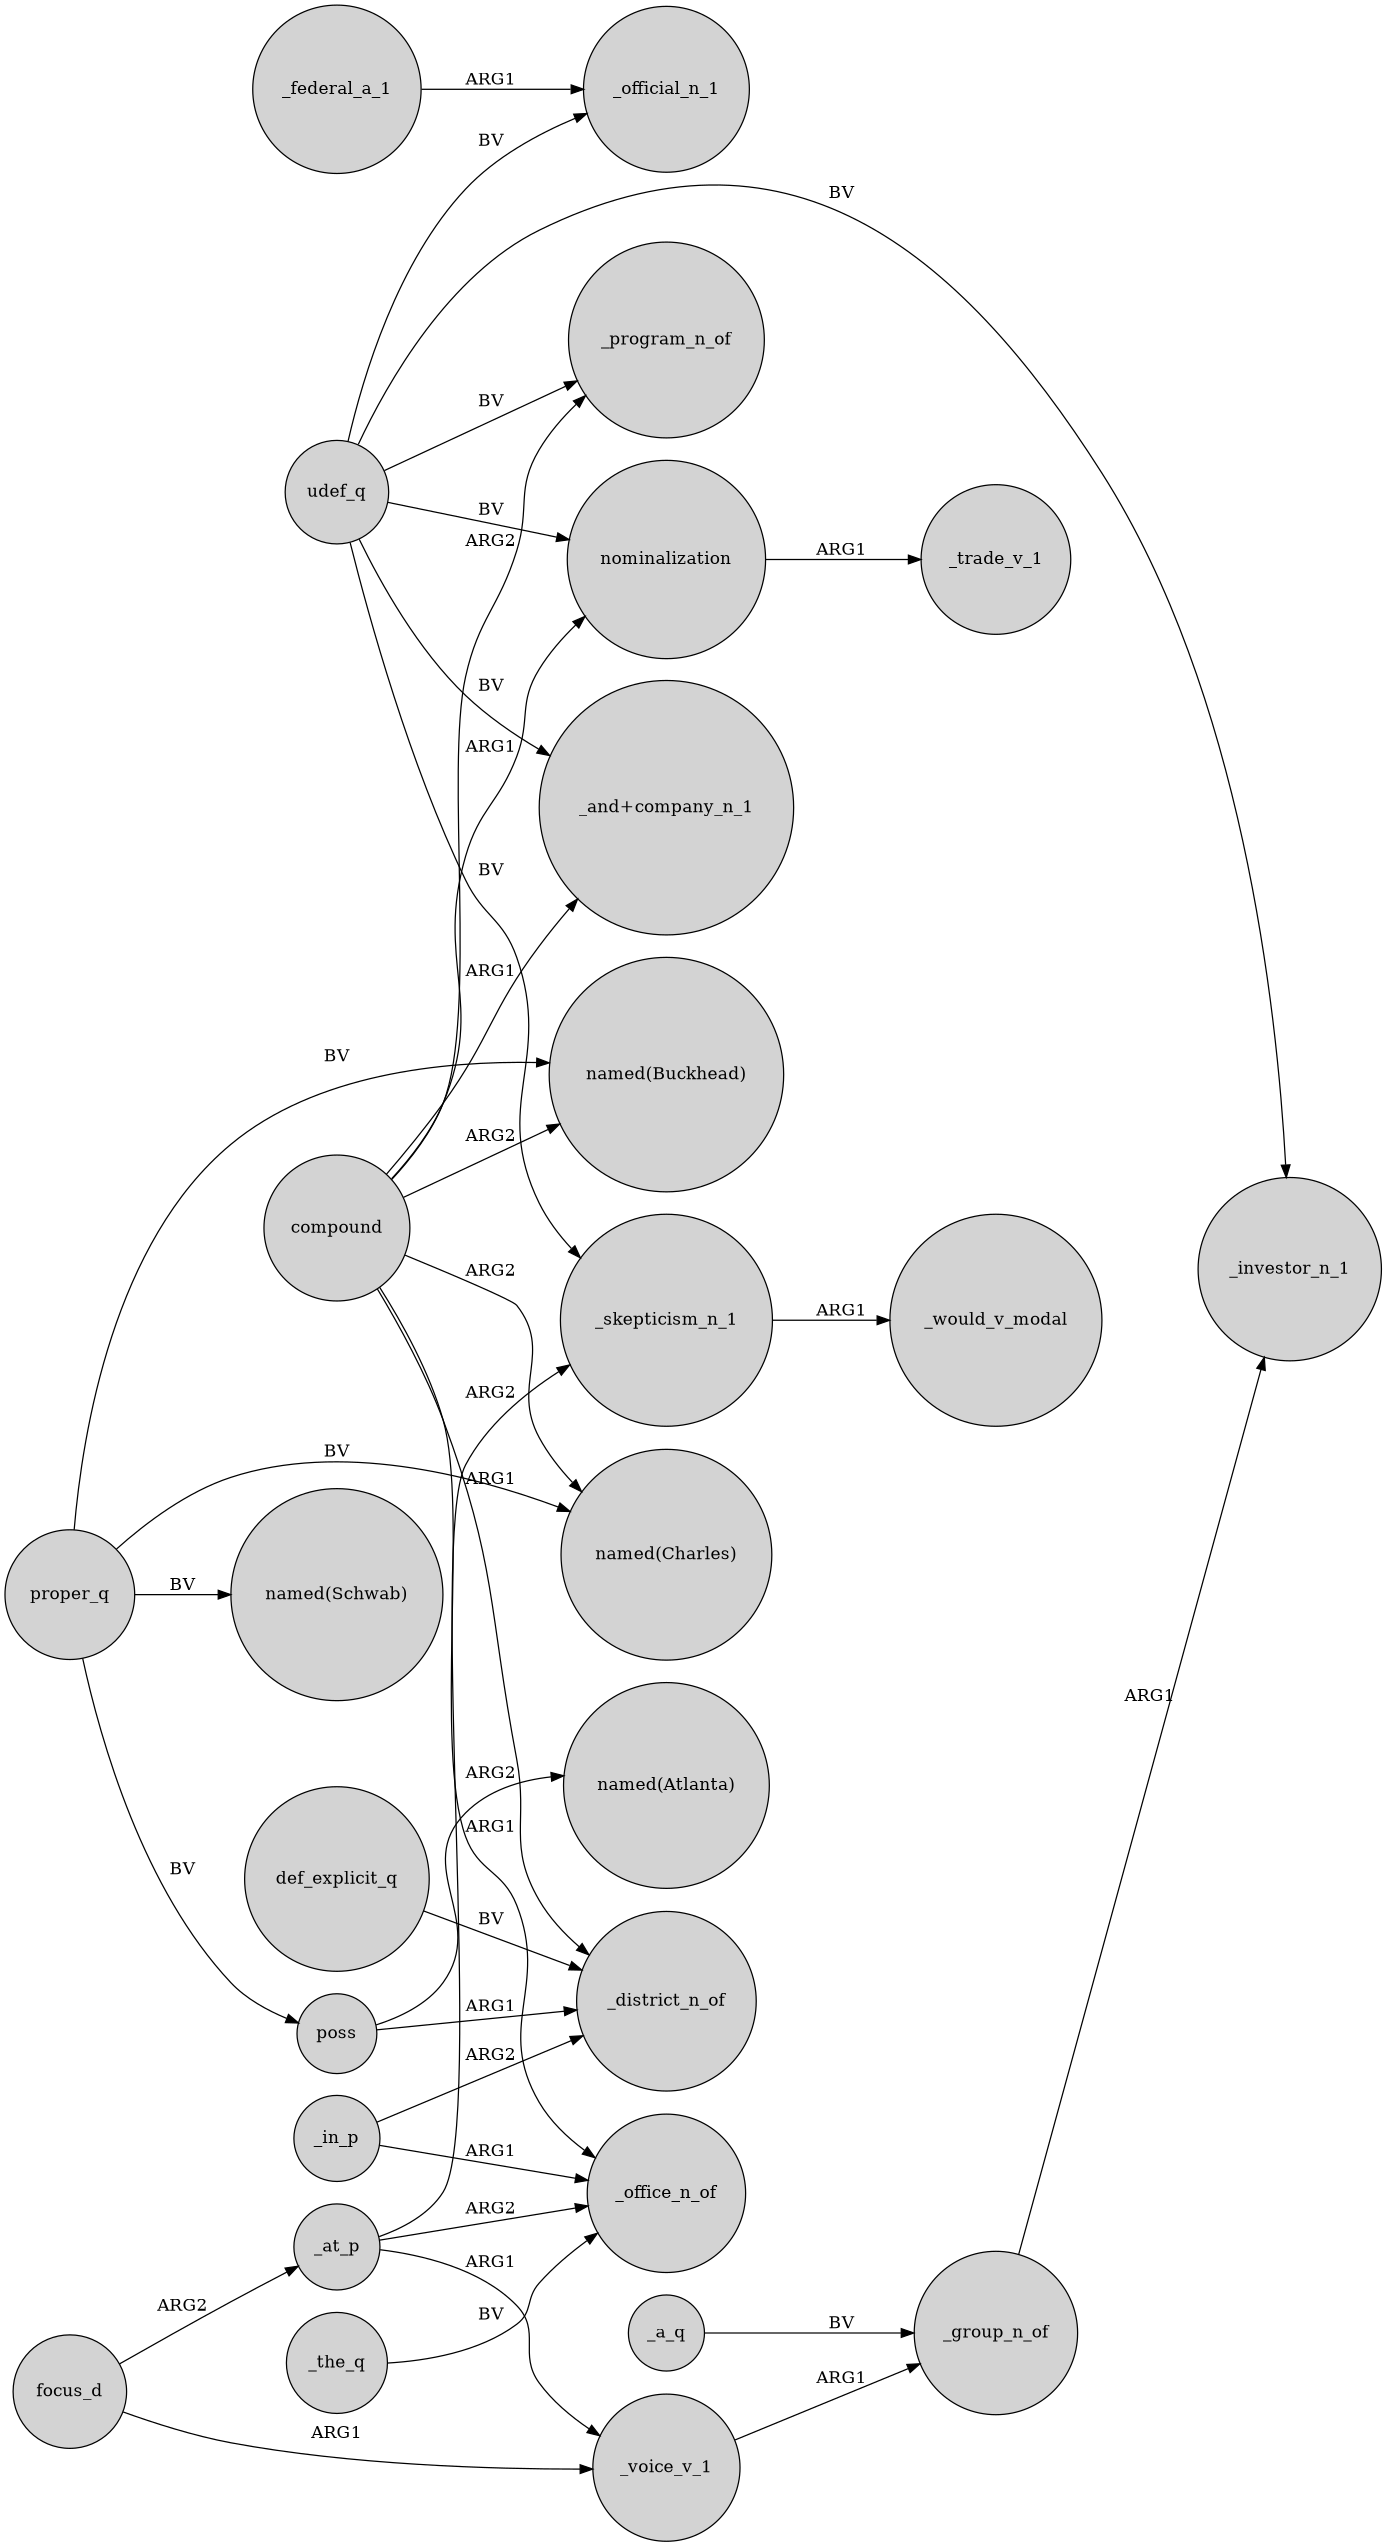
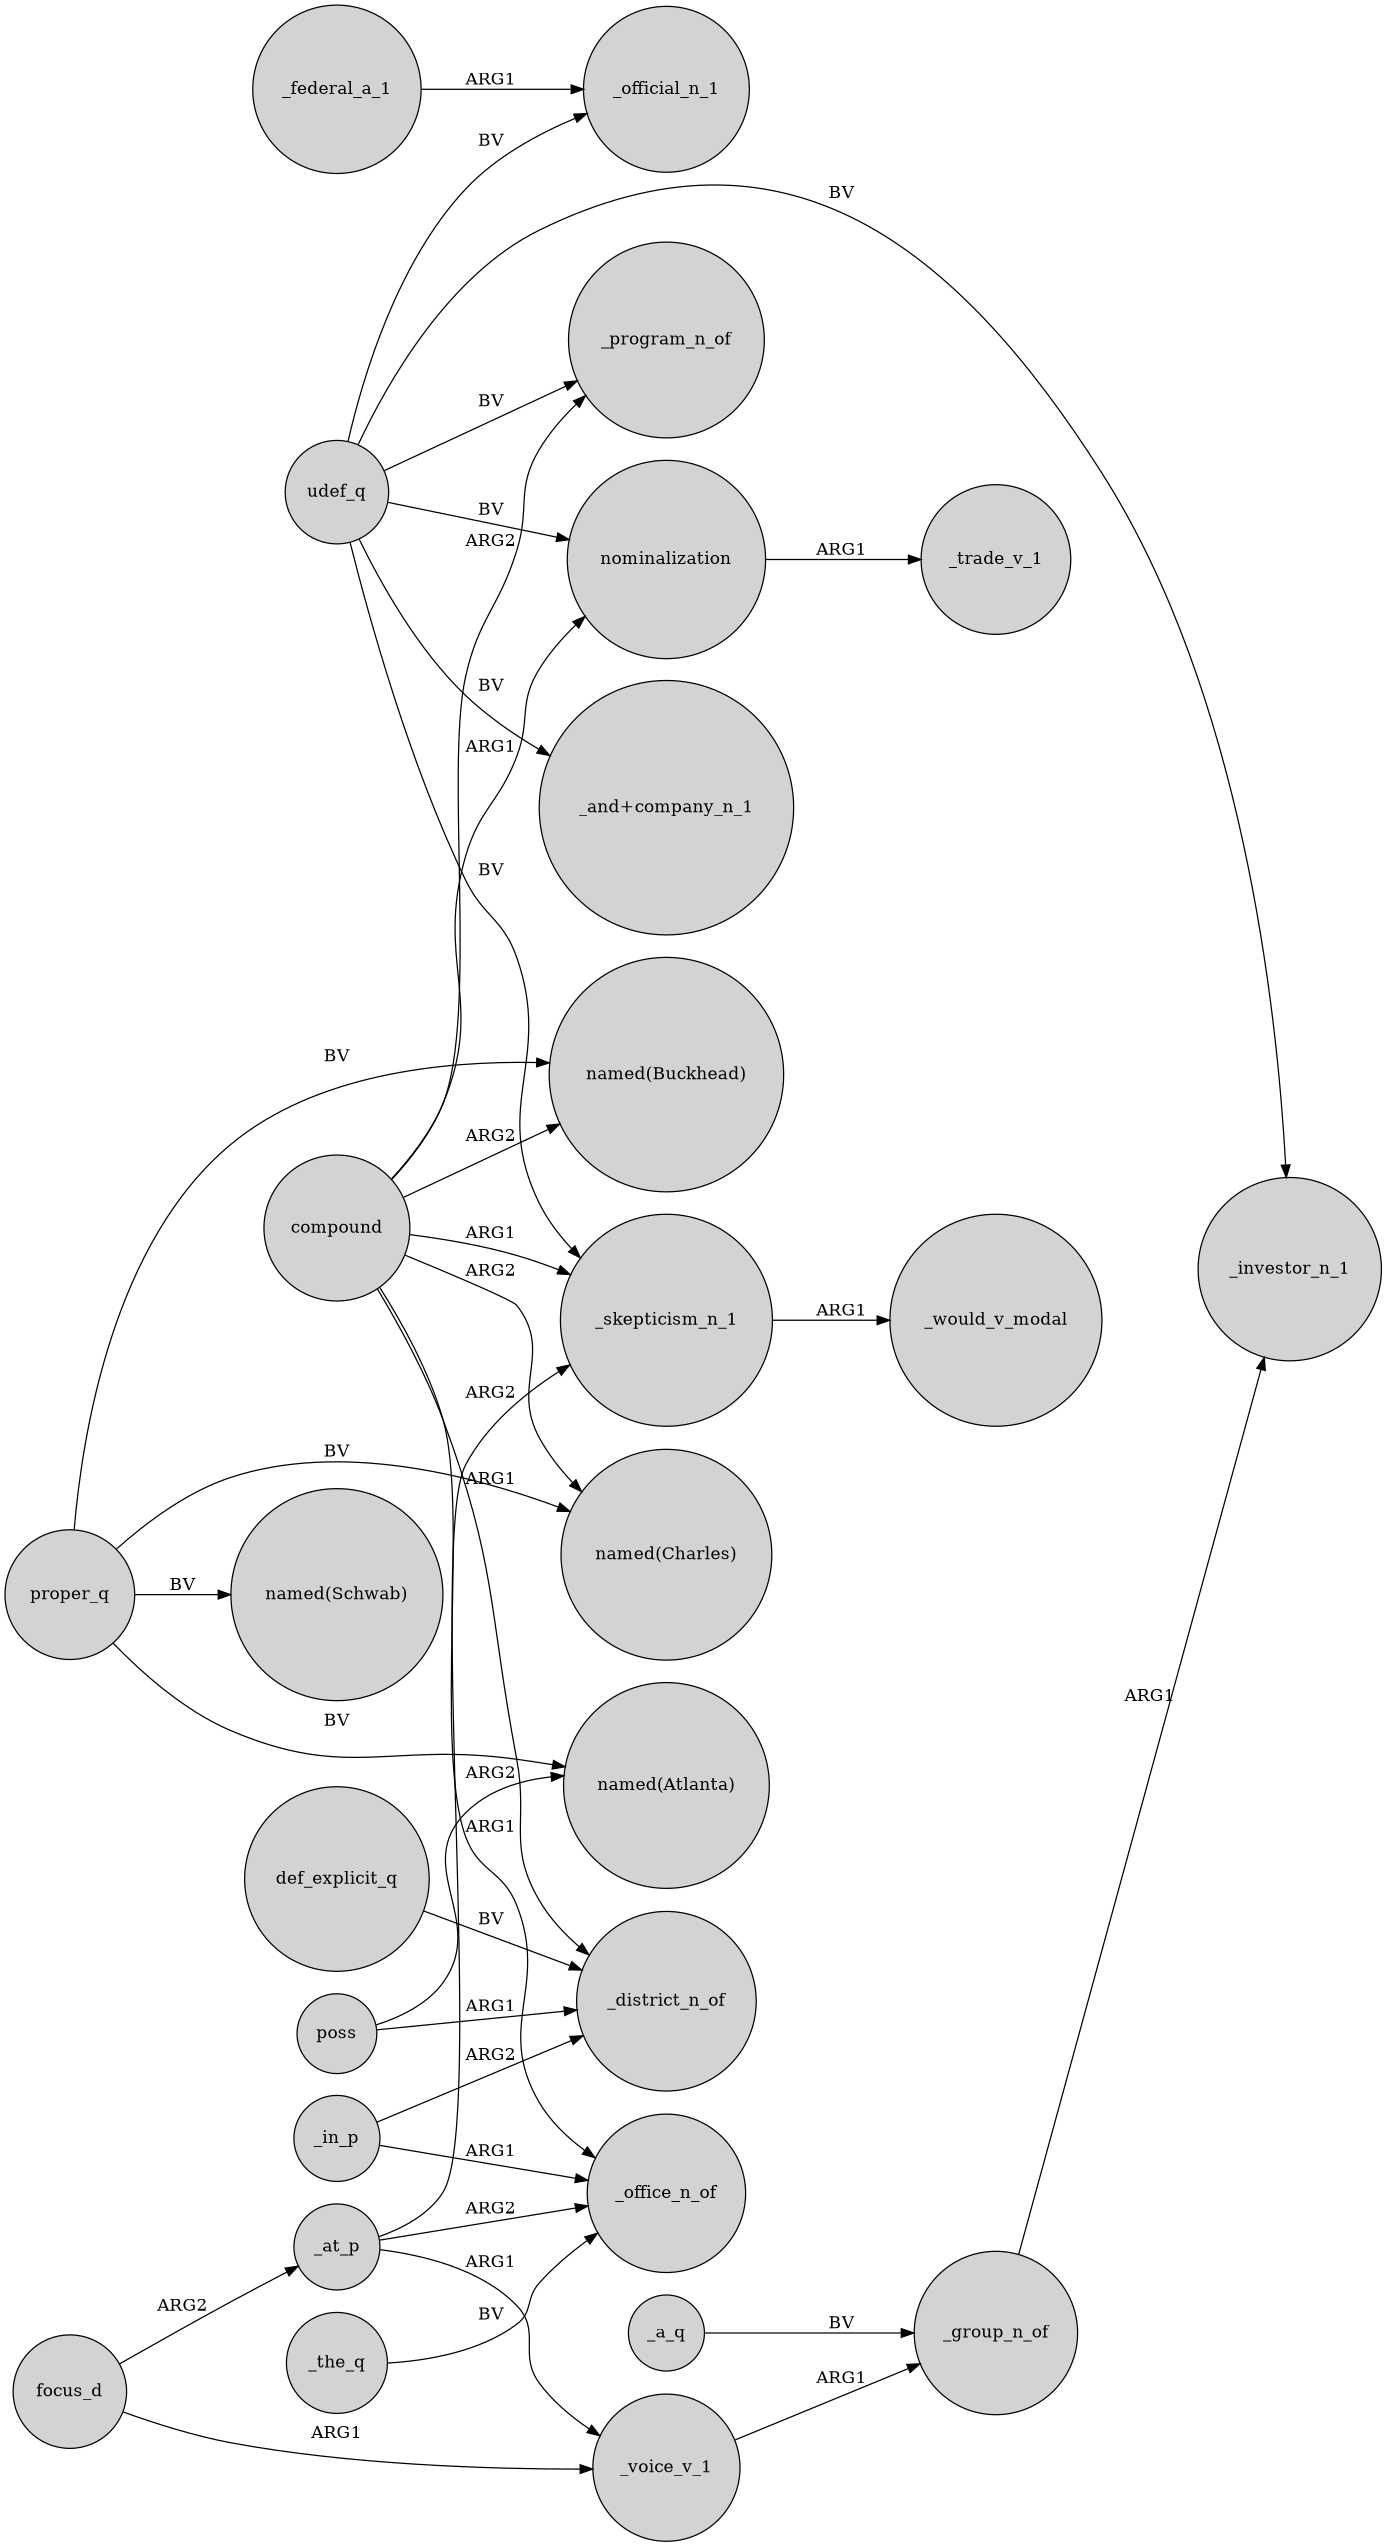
edge "compound" -> "_and+company_n_1": now "compound" -> "_skepticism_n_1"
edge "proper_q" -> "poss": now "proper_q" -> "named(Atlanta)"
